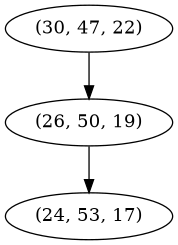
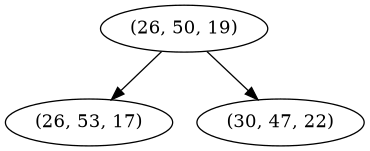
edge "(30, 47, 22)" -> "(26, 50, 19)": reversed
node "(24, 53, 17)": label "(24, 53, 17)" -> "(26, 53, 17)"
